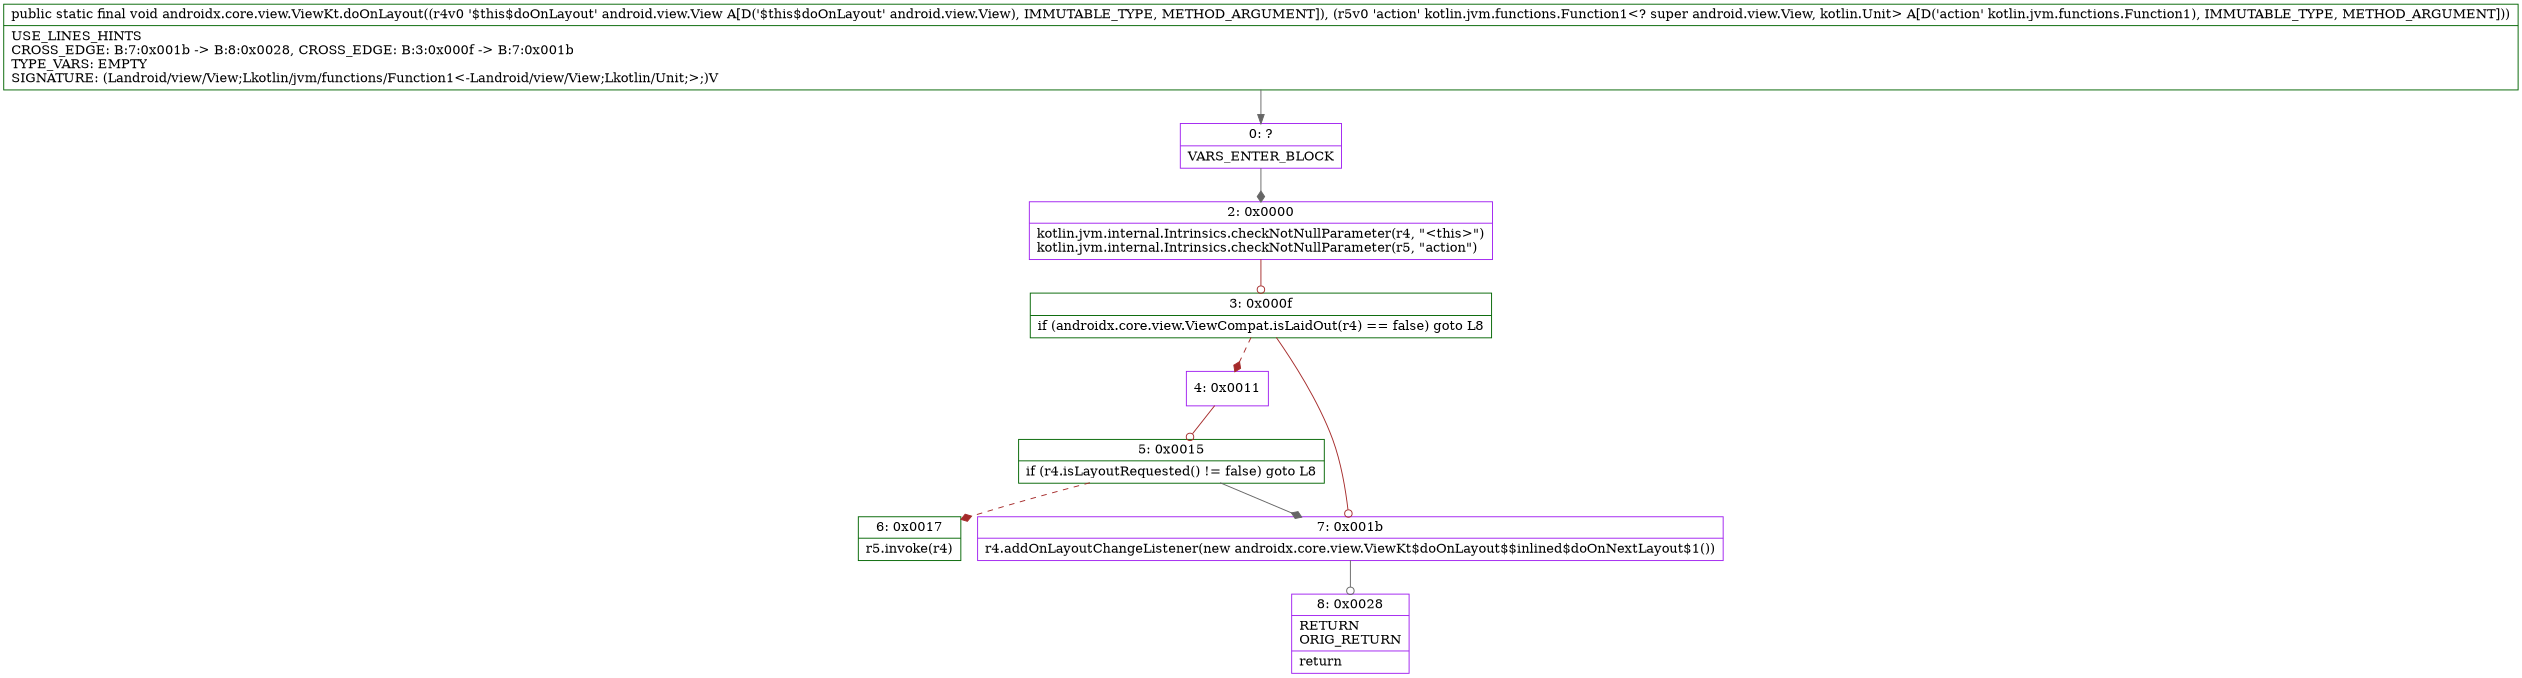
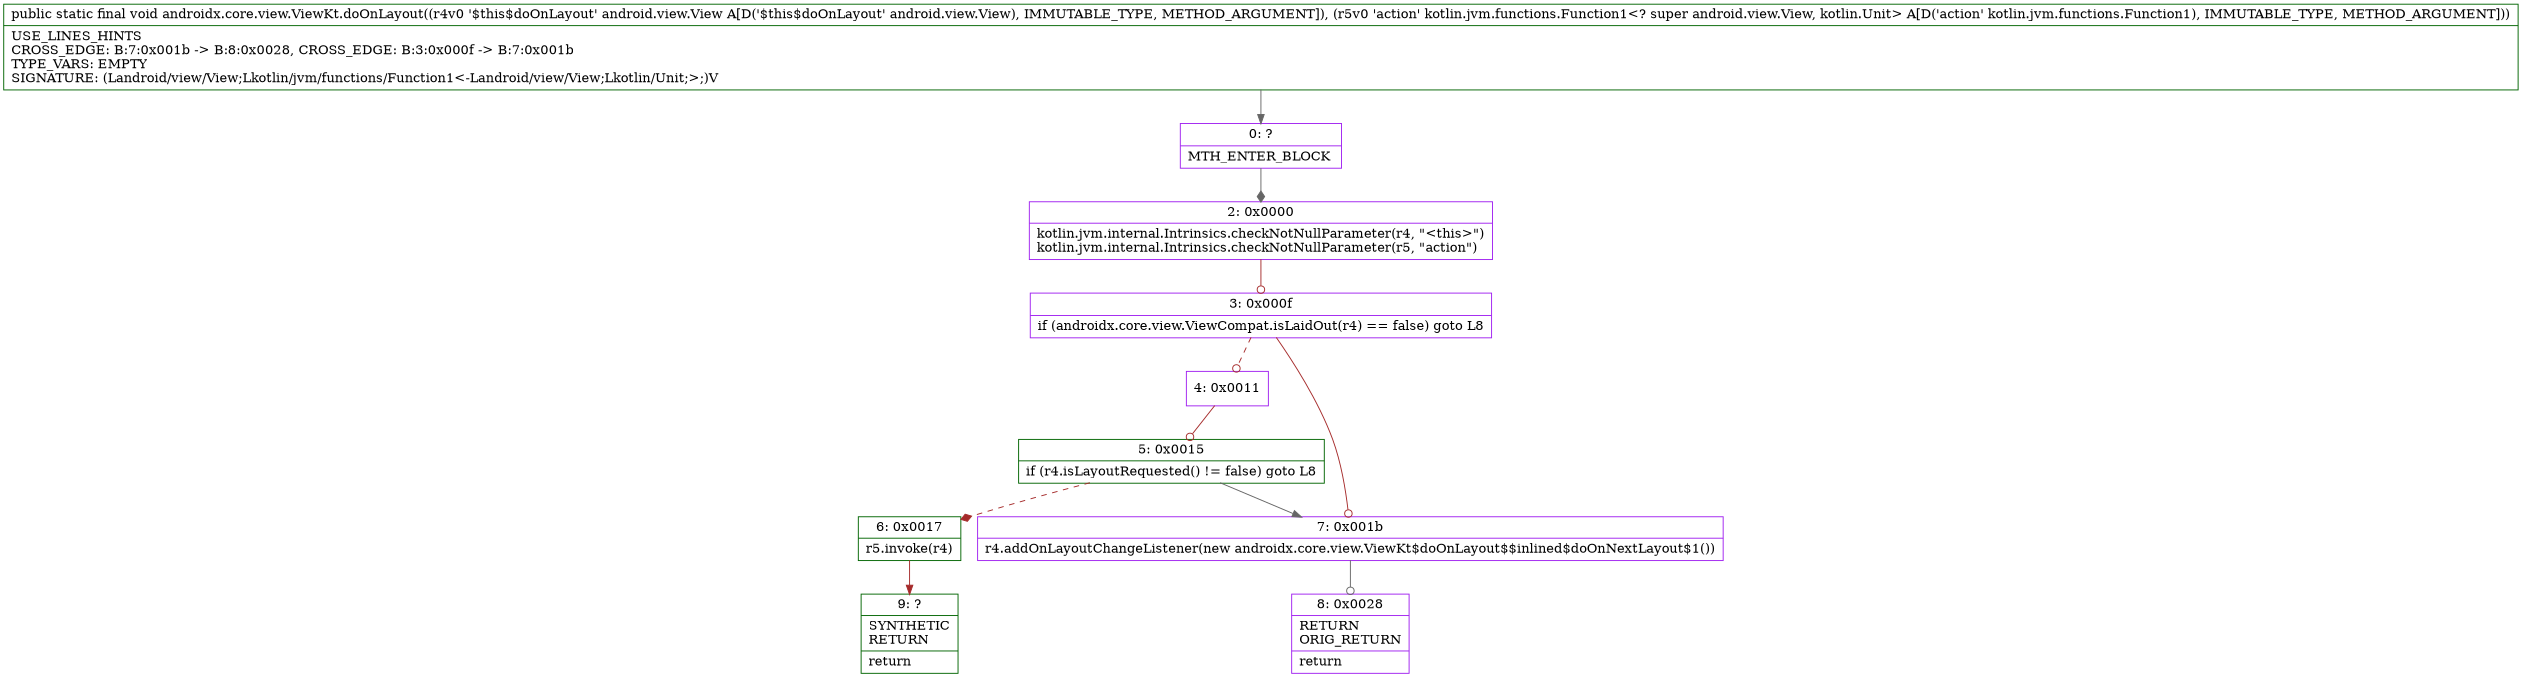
node "0: ?": text "VARS_ENTER_BLOCK" -> "MTH_ENTER_BLOCK"
node "3: 0x000f": color darkgreen -> purple
edge "3: 0x000f" -> "4: 0x0011": arrowhead diamond -> odot
edge "5: 0x0015" -> "7: 0x001b": arrowhead diamond -> normal
node "9: ?": added
